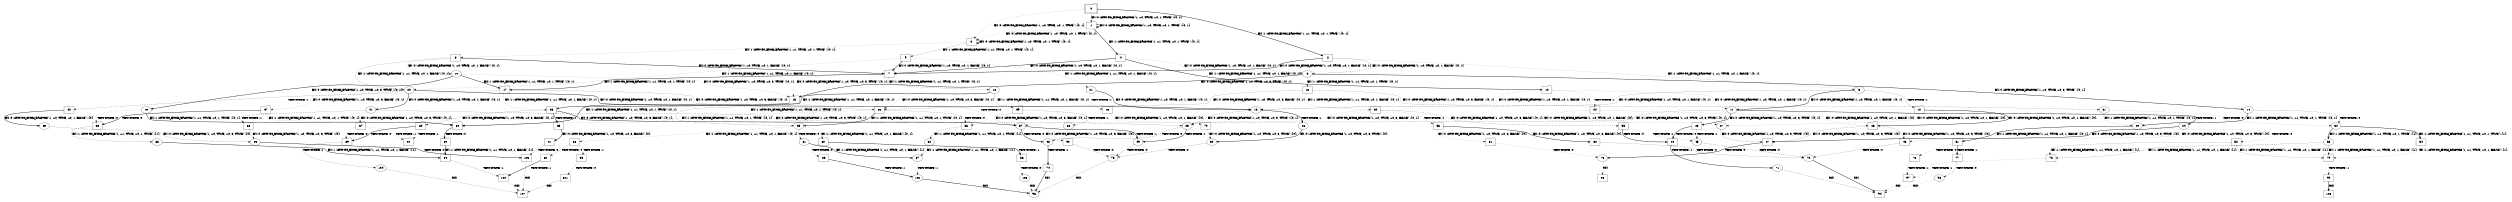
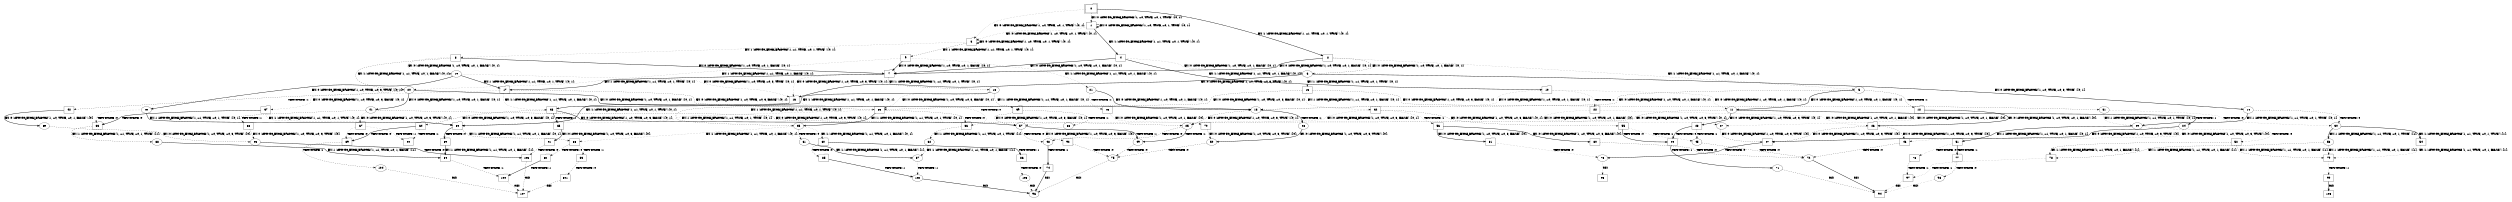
edge "34" -> "58": added, label "EX !1 !ATOMIC_EXCH_BRANCH (1, +1, TRUE, +0, 1, FALSE) !{0, 1}"
edge "57" -> "48": style bold -> dashed
edge "56" -> "81": style dotted -> bold
